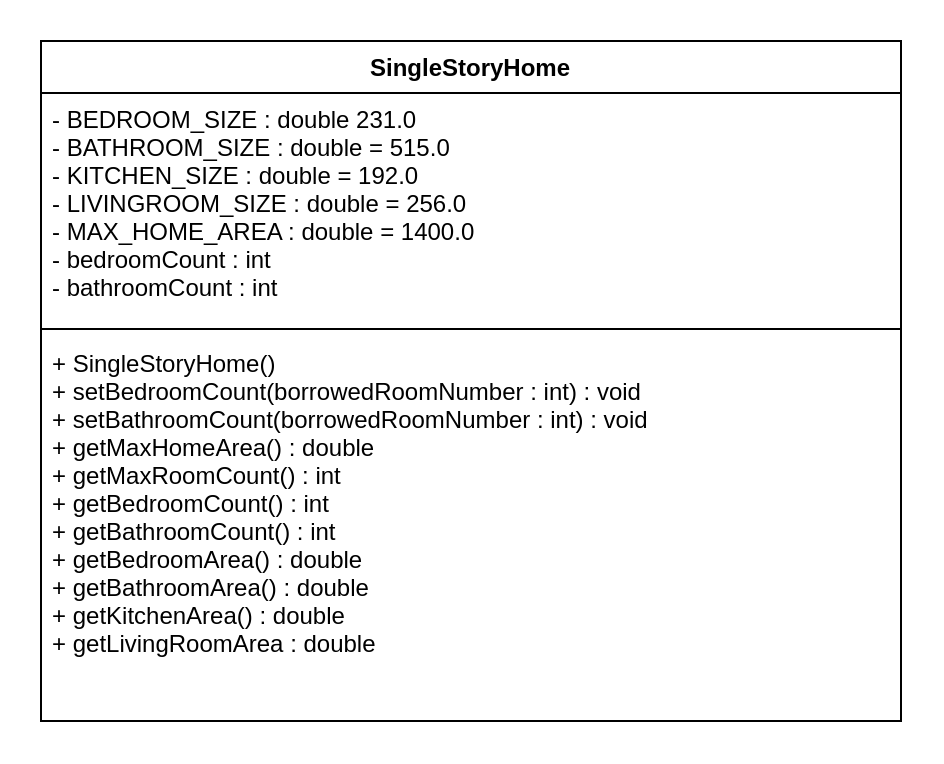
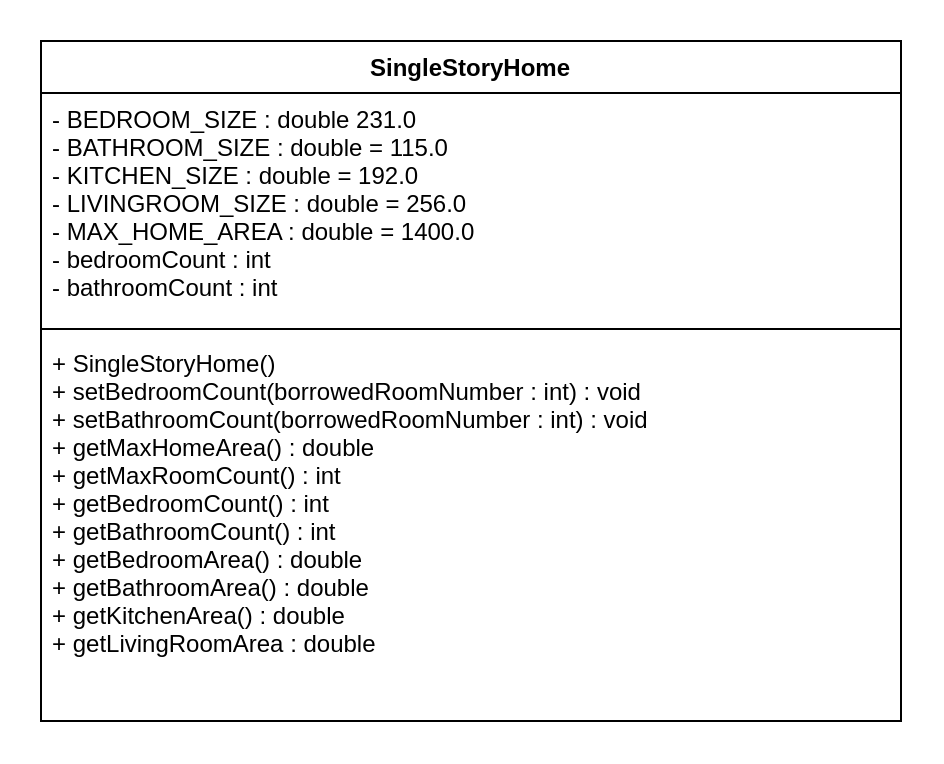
node "- BEDROOM_SIZE : double 231.0 - BATHROOM_SIZE : double = 515.0 - KITCHEN_SIZE : double = 192.0 - LIVINGROOM_SIZE : double = 256.0 - MAX_HOME_AREA : double = 1400.0 - bedroomCount : int - bathroomCount : int": label "- BEDROOM_SIZE : double 231.0 - BATHROOM_SIZE : double = 515.0 - KITCHEN_SIZE : double = 192.0 - LIVINGROOM_SIZE : double = 256.0 - MAX_HOME_AREA : double = 1400.0 - bedroomCount : int - bathroomCount : int" -> "- BEDROOM_SIZE : double 231.0 - BATHROOM_SIZE : double = 115.0 - KITCHEN_SIZE : double = 192.0 - LIVINGROOM_SIZE : double = 256.0 - MAX_HOME_AREA : double = 1400.0 - bedroomCount : int - bathroomCount : int"
